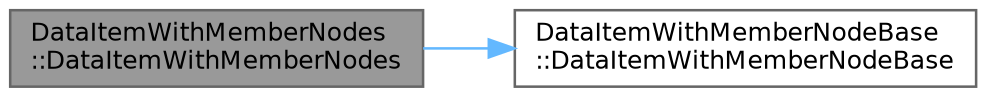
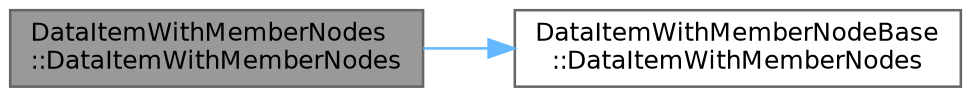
node "DataItemWithMemberNodeBase ::DataItemWithMemberNodeBase": label "DataItemWithMemberNodeBase ::DataItemWithMemberNodeBase" -> "DataItemWithMemberNodeBase ::DataItemWithMemberNodes"
